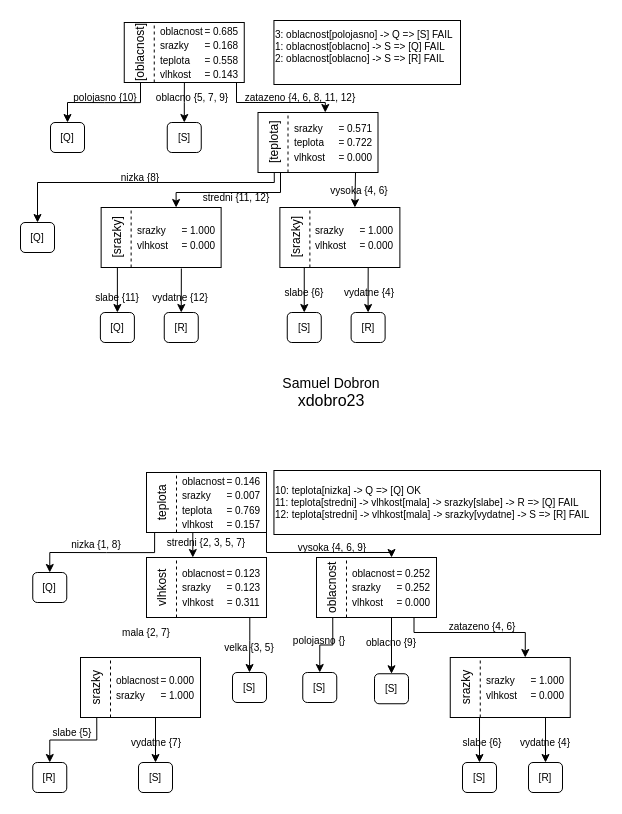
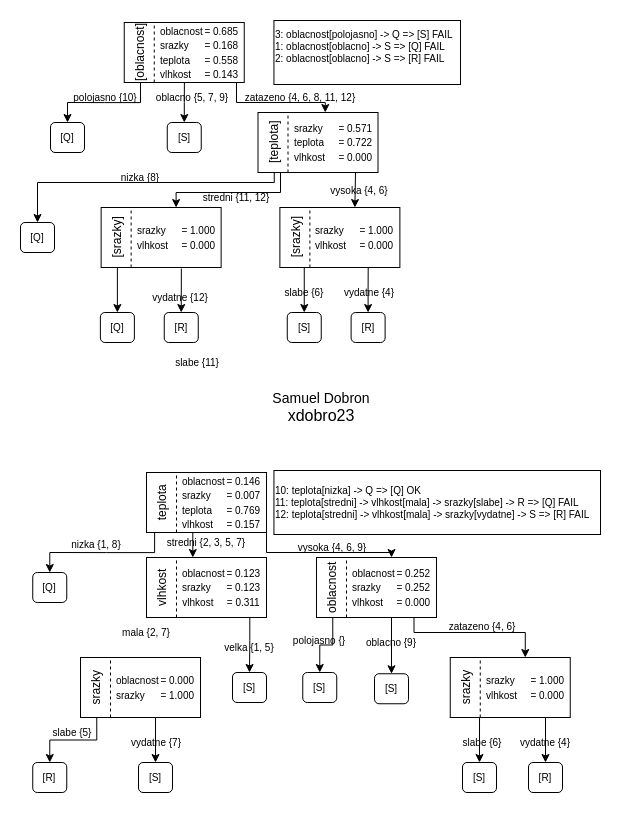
node "slabe {11}": moved (117, 298) -> (197, 363)
node "Samuel Dobron xdobro23": moved (332, 393) -> (322, 408)
node "velka {3, 5}": label "velka {3, 5}" -> "velka {1, 5}"
